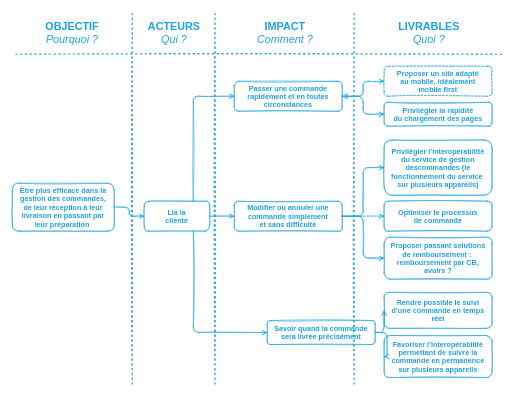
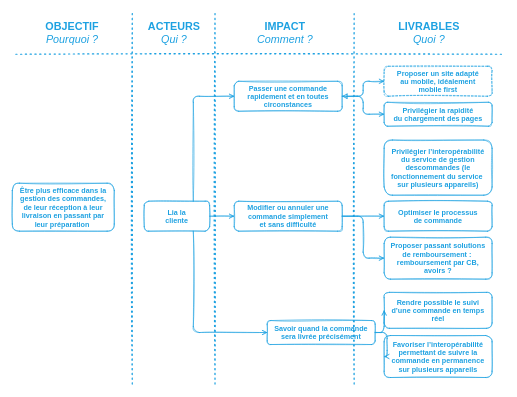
edge "Modifier ou annuler une commande simplement et sans difficulté" -> "Privilégier l’interopérabilité du service de gestion descommandes (le fonctionnement du service sur plusieurs appareils)": removed
edge "Être plus efficace dans la gestion des commandes, de leur réception à leur livraison en passant par leur préparation" -> "Lia la cliente": removed
edge "Modifier ou annuler une commande simplement et sans difficulté" -> "Optimiser le processus de commande": style dashed -> solid
